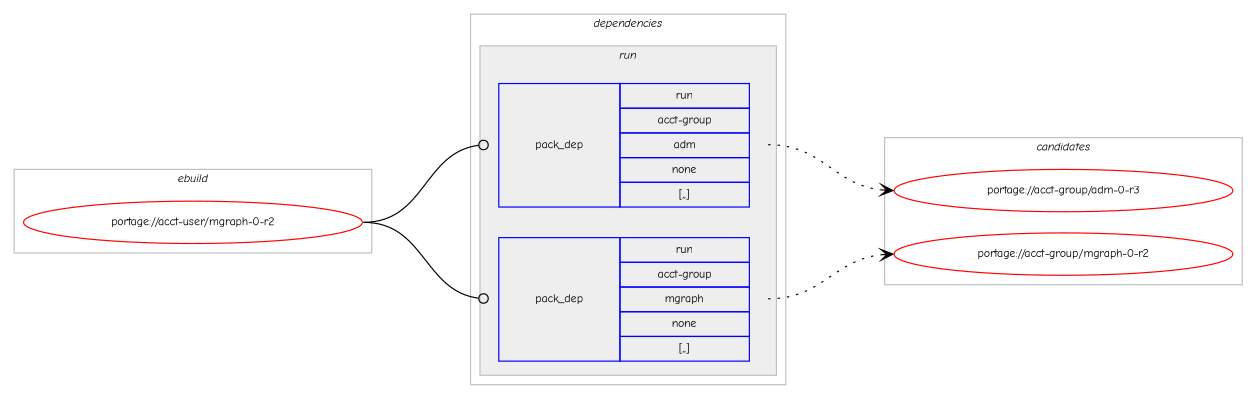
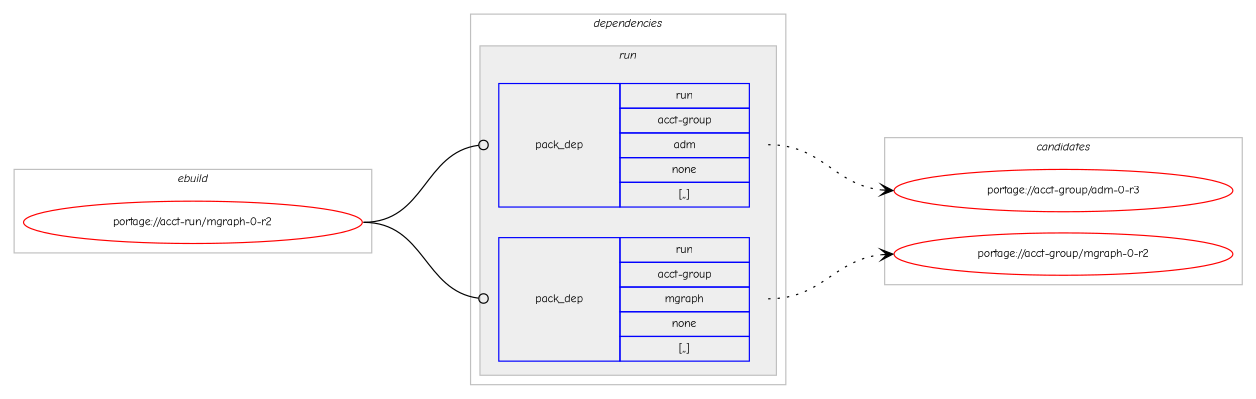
node "portage://acct-user/mgraph-0-r2": label "portage://acct-user/mgraph-0-r2" -> "portage://acct-run/mgraph-0-r2"
